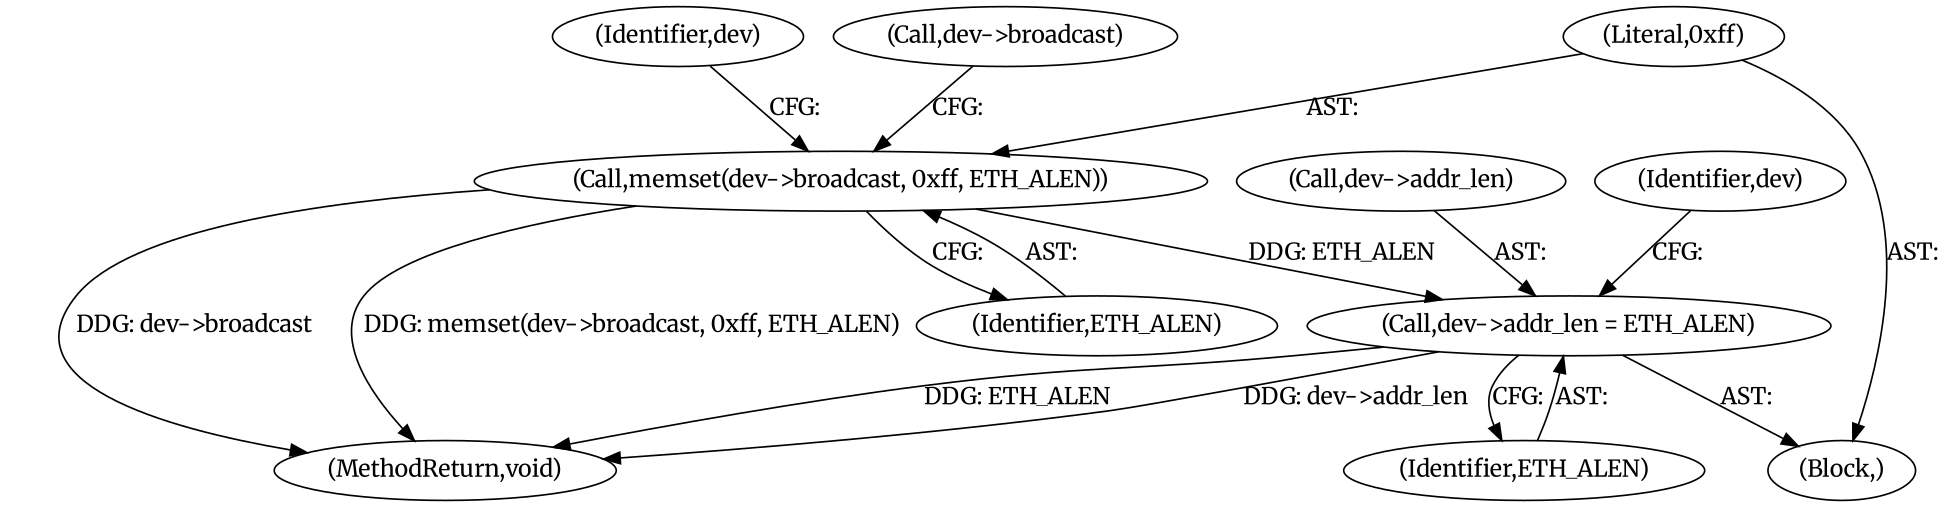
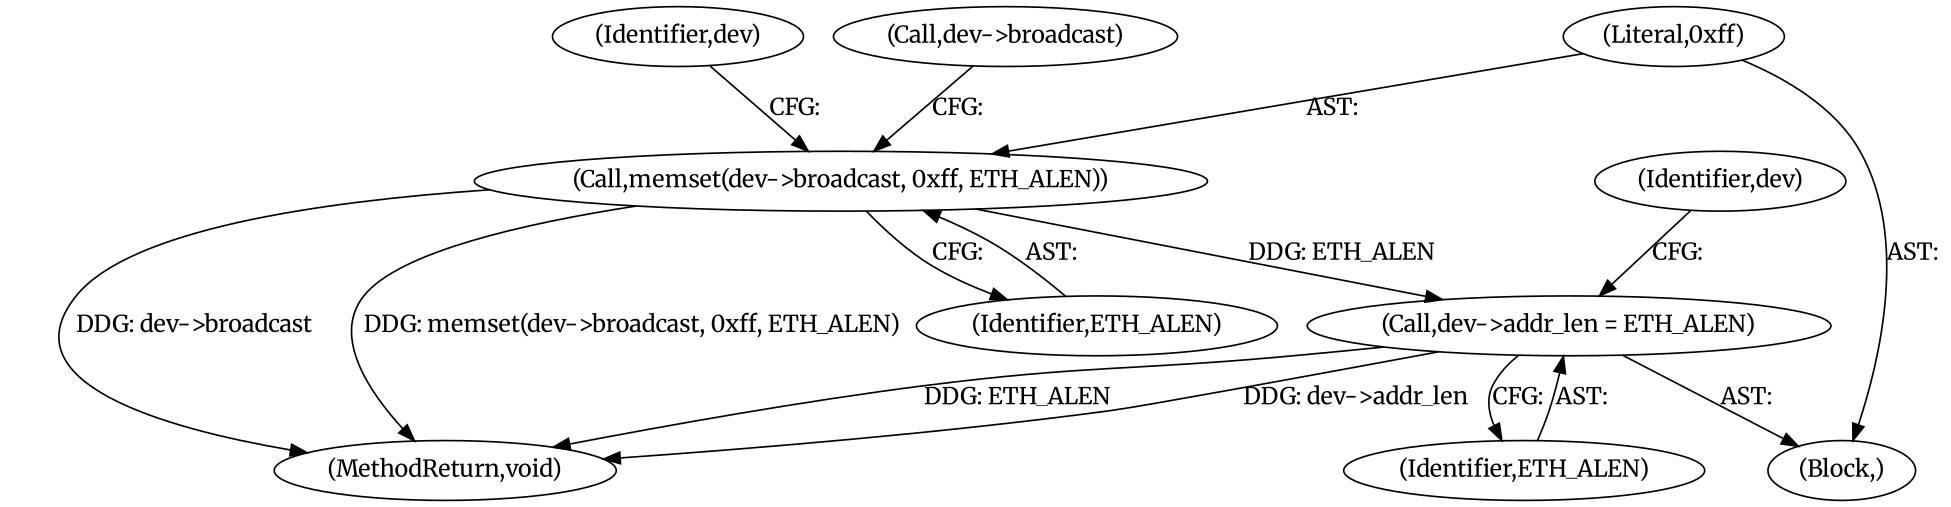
node "(Call,dev->addr_len)": removed
